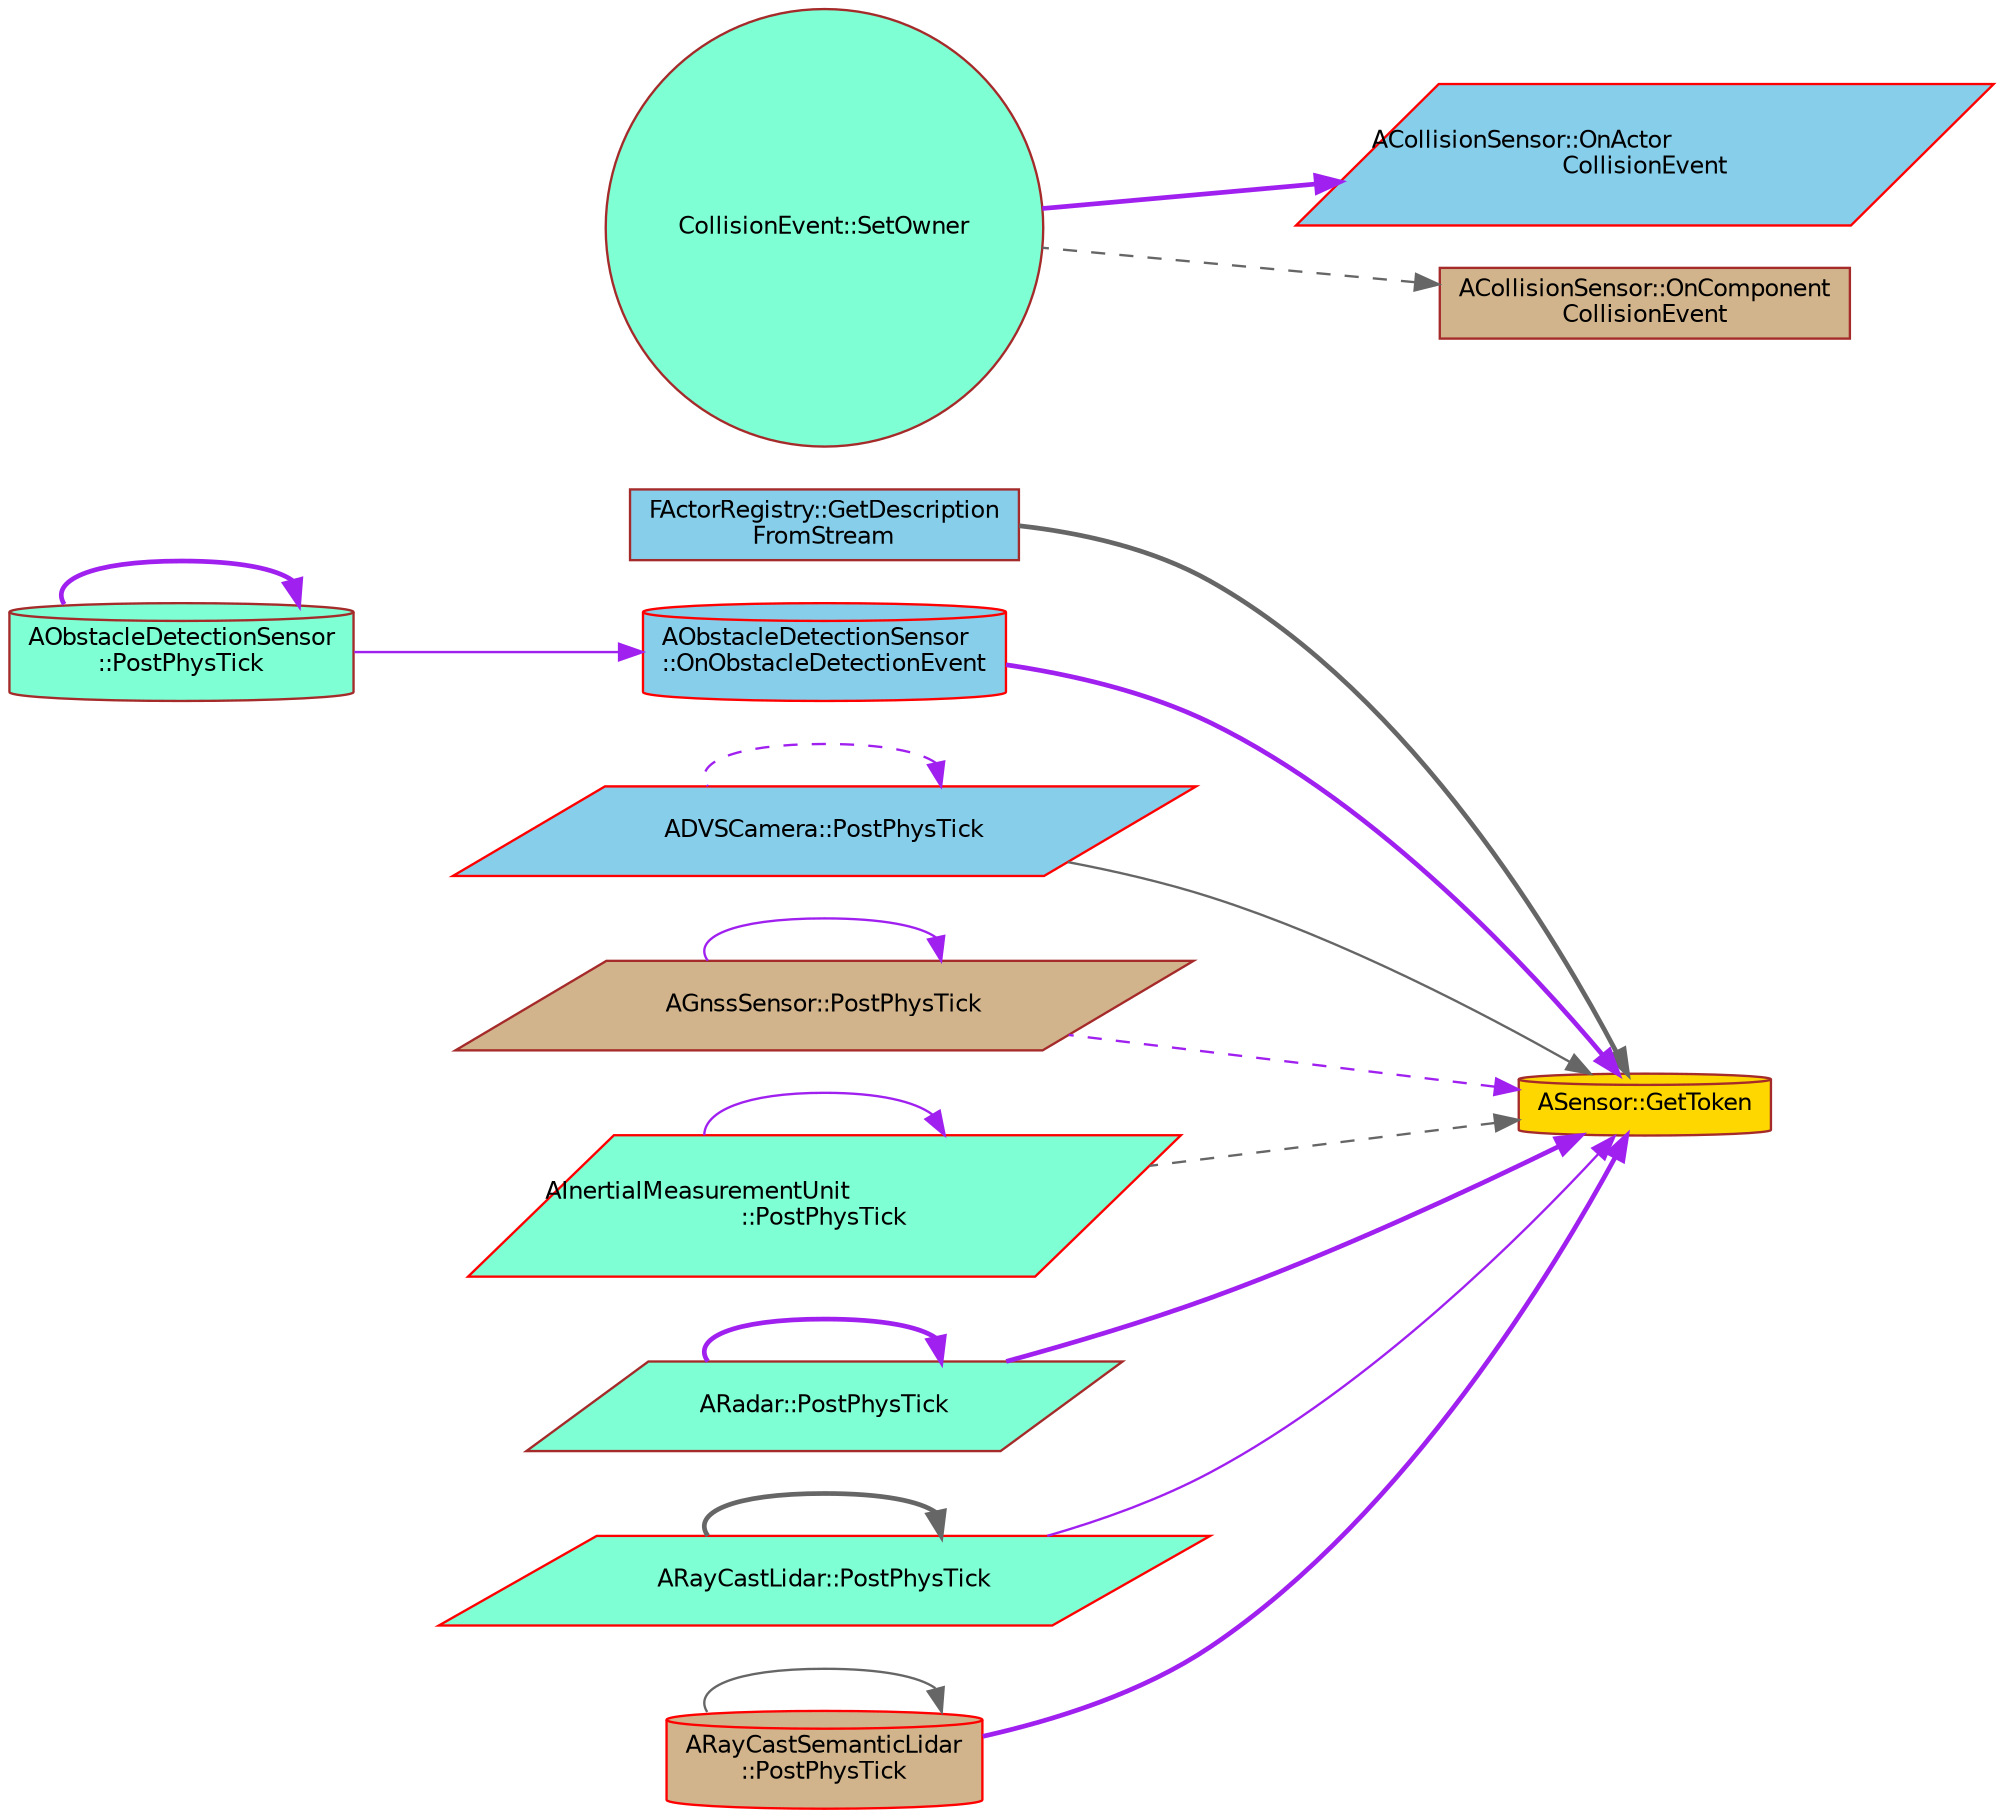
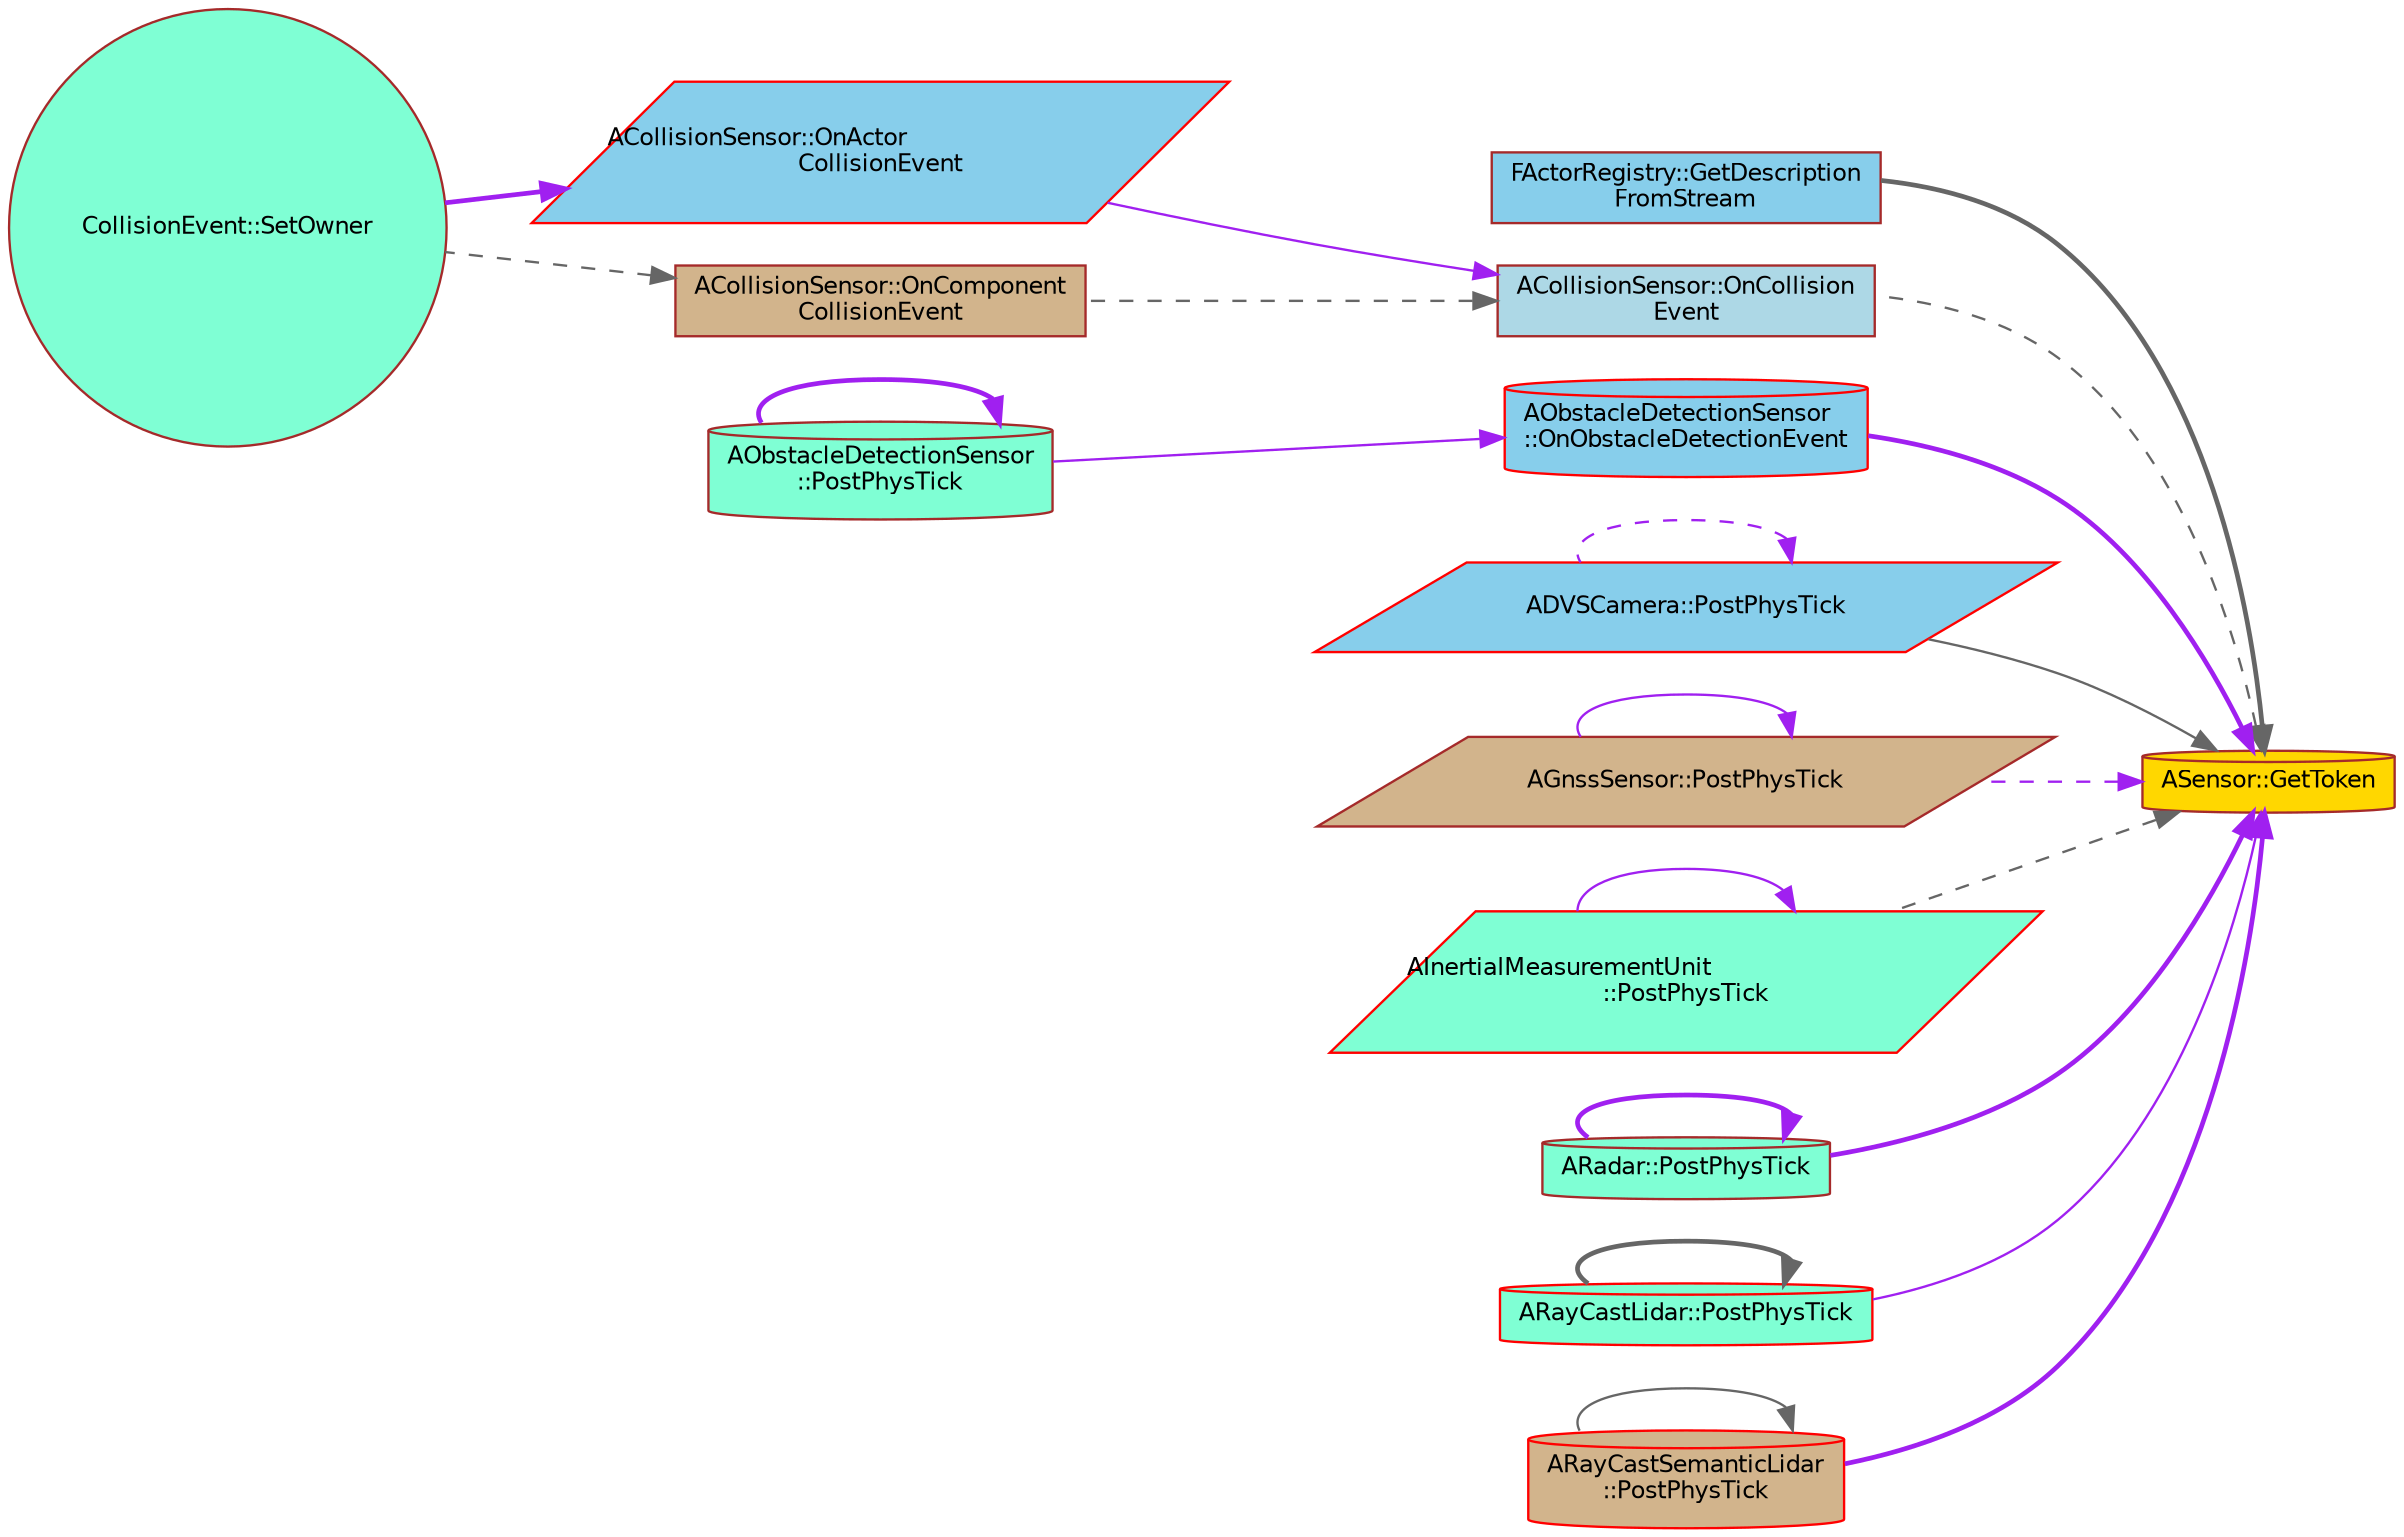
node "ACollisionSensor::OnCollision Event": added
node "ARadar::PostPhysTick": shape parallelogram -> cylinder
node "ARayCastLidar::PostPhysTick": shape parallelogram -> cylinder
